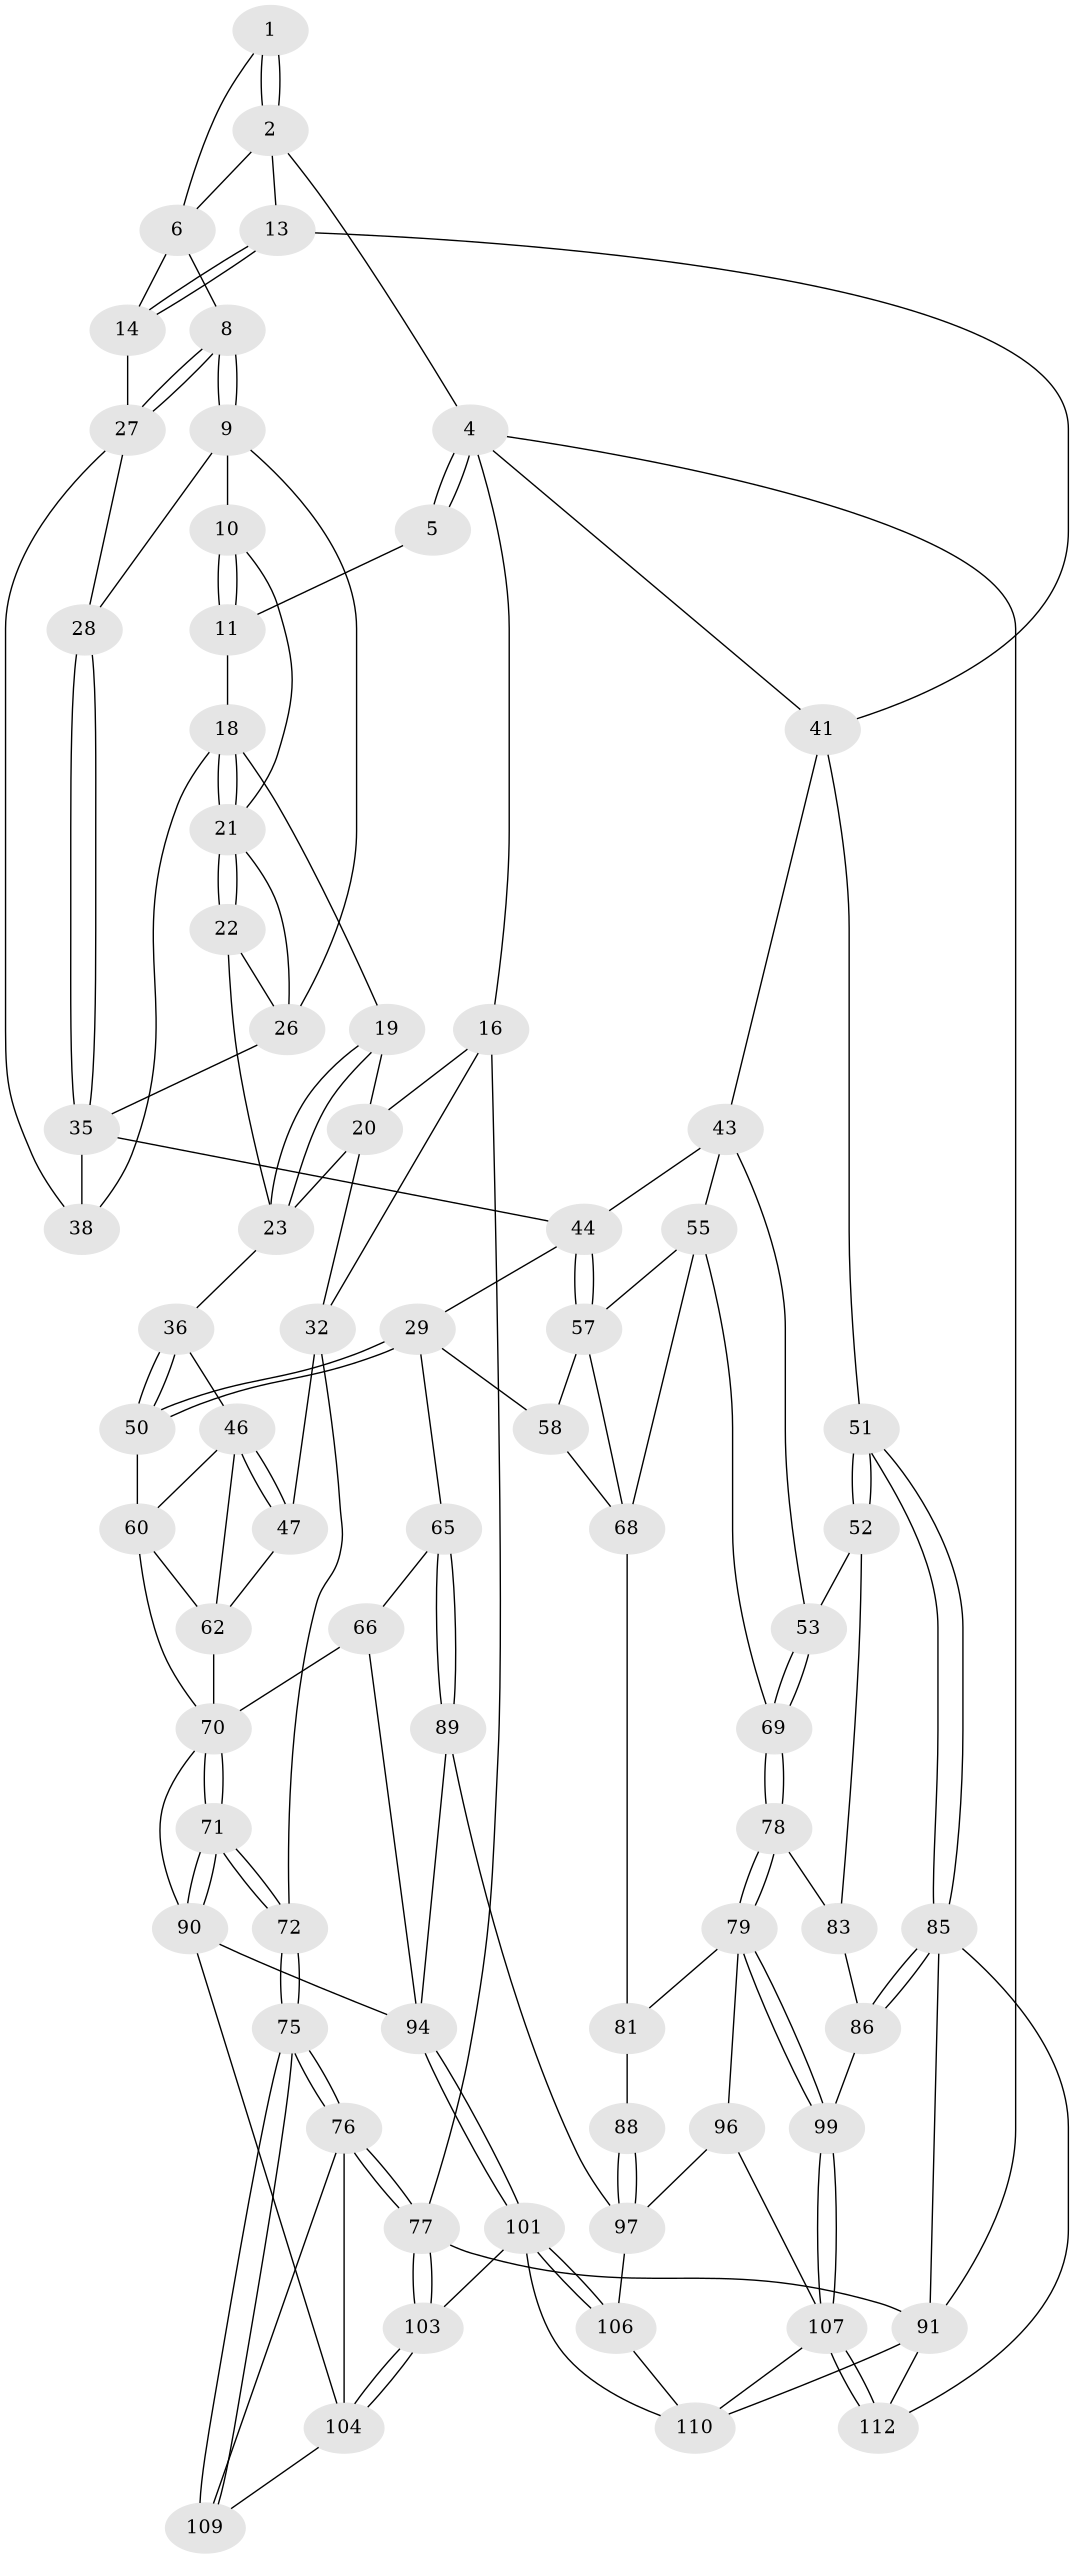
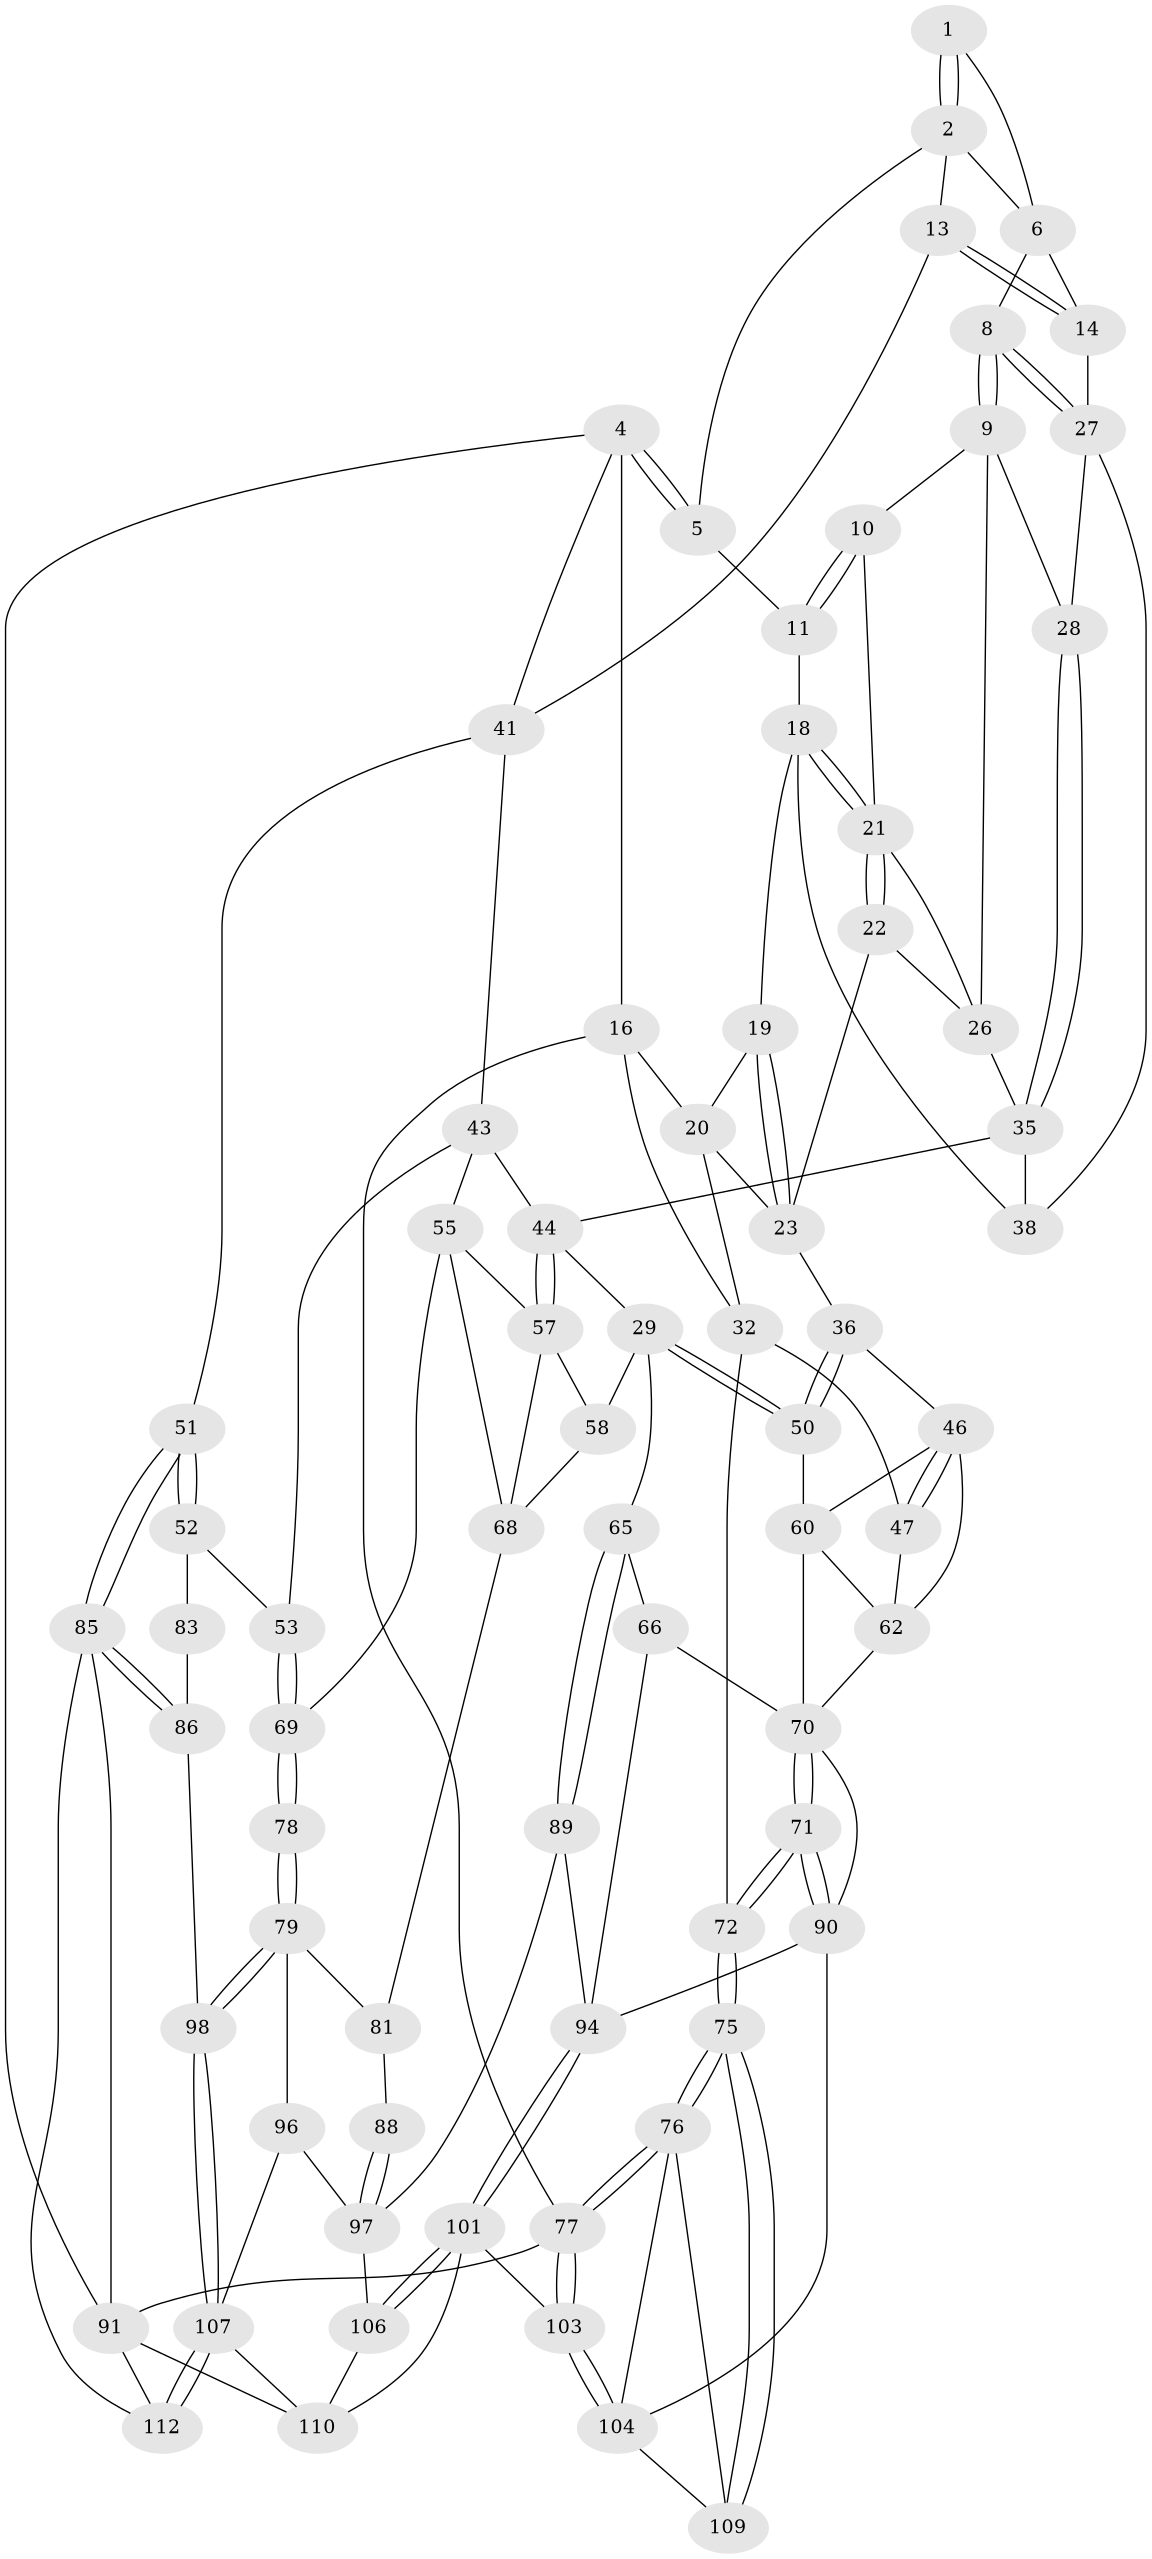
edge "2" -- "4": now "2" -- "5"
edge "78" -- "83": removed
node "99": label "99" -> "98"
